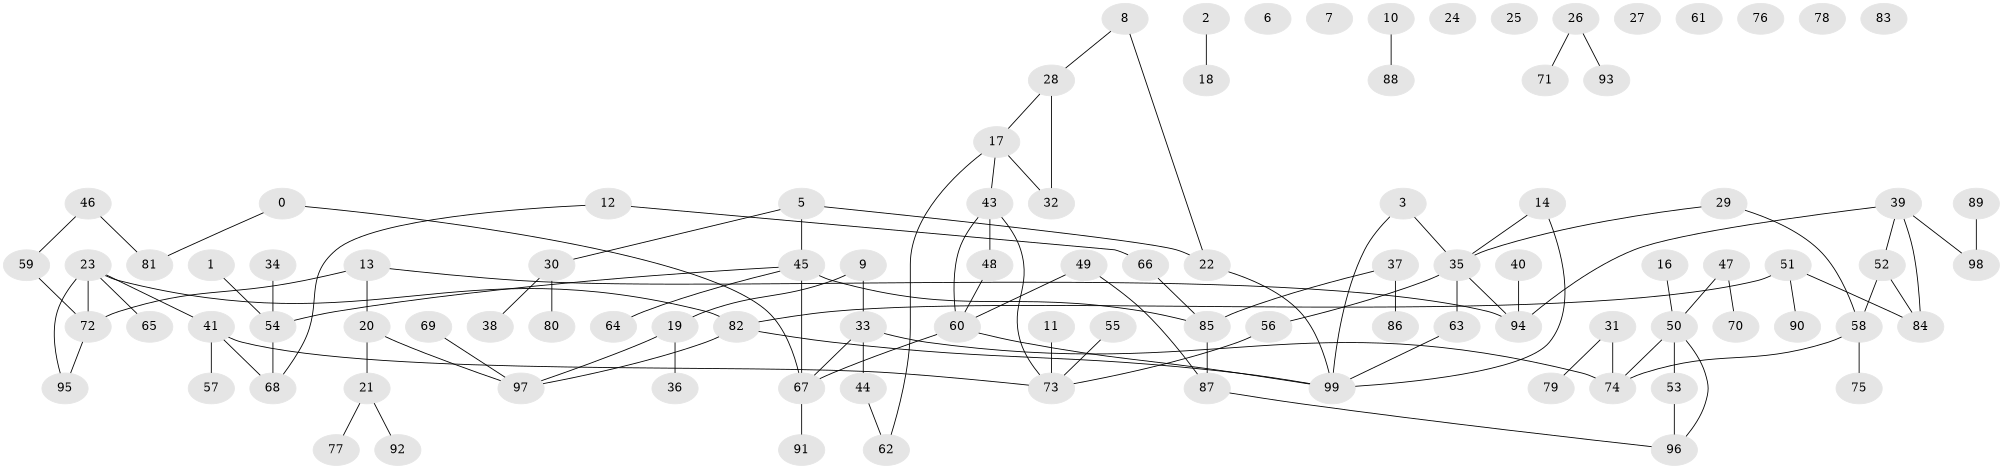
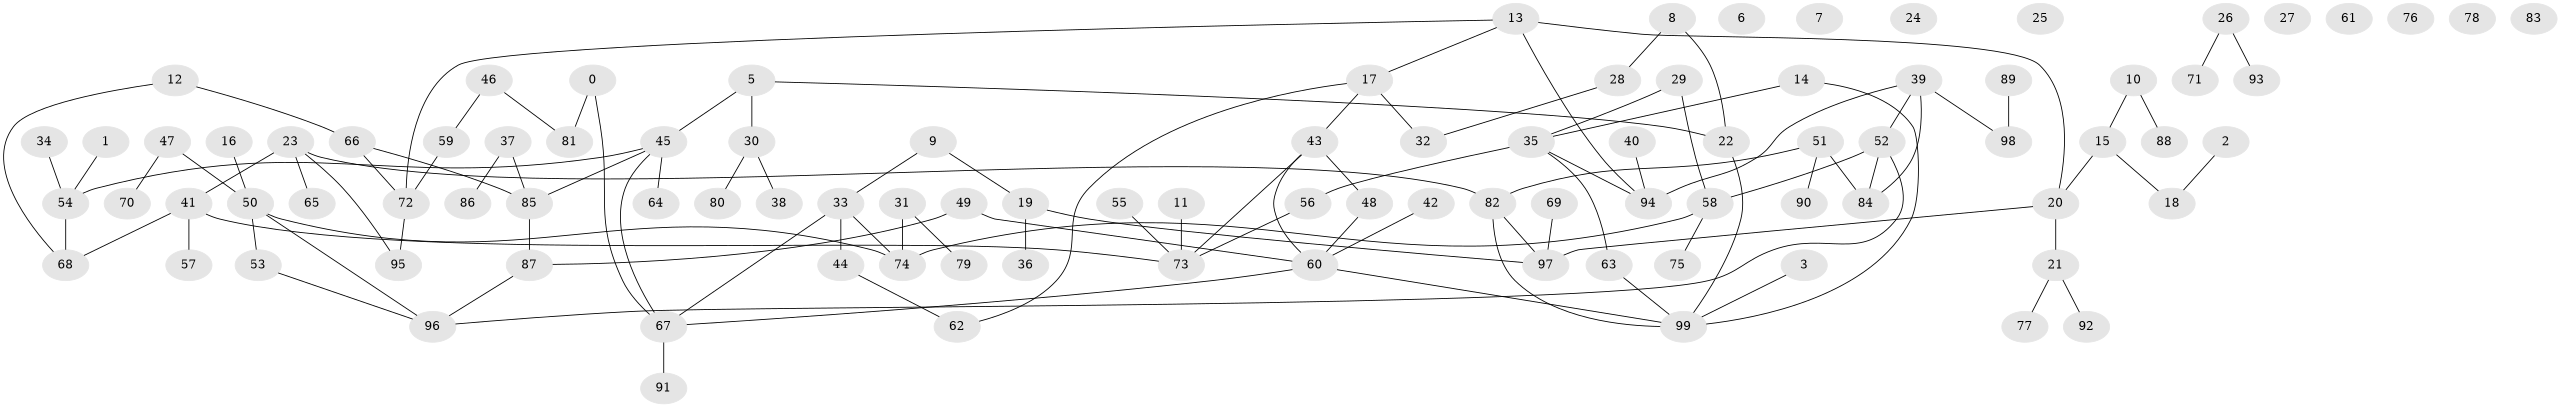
edge "28" -- "17": now "13" -- "17"
node "15": added
node "42": added
edge "3" -- "35": removed
edge "23" -- "72": now "66" -- "72"
edge "52" -- "96": added
